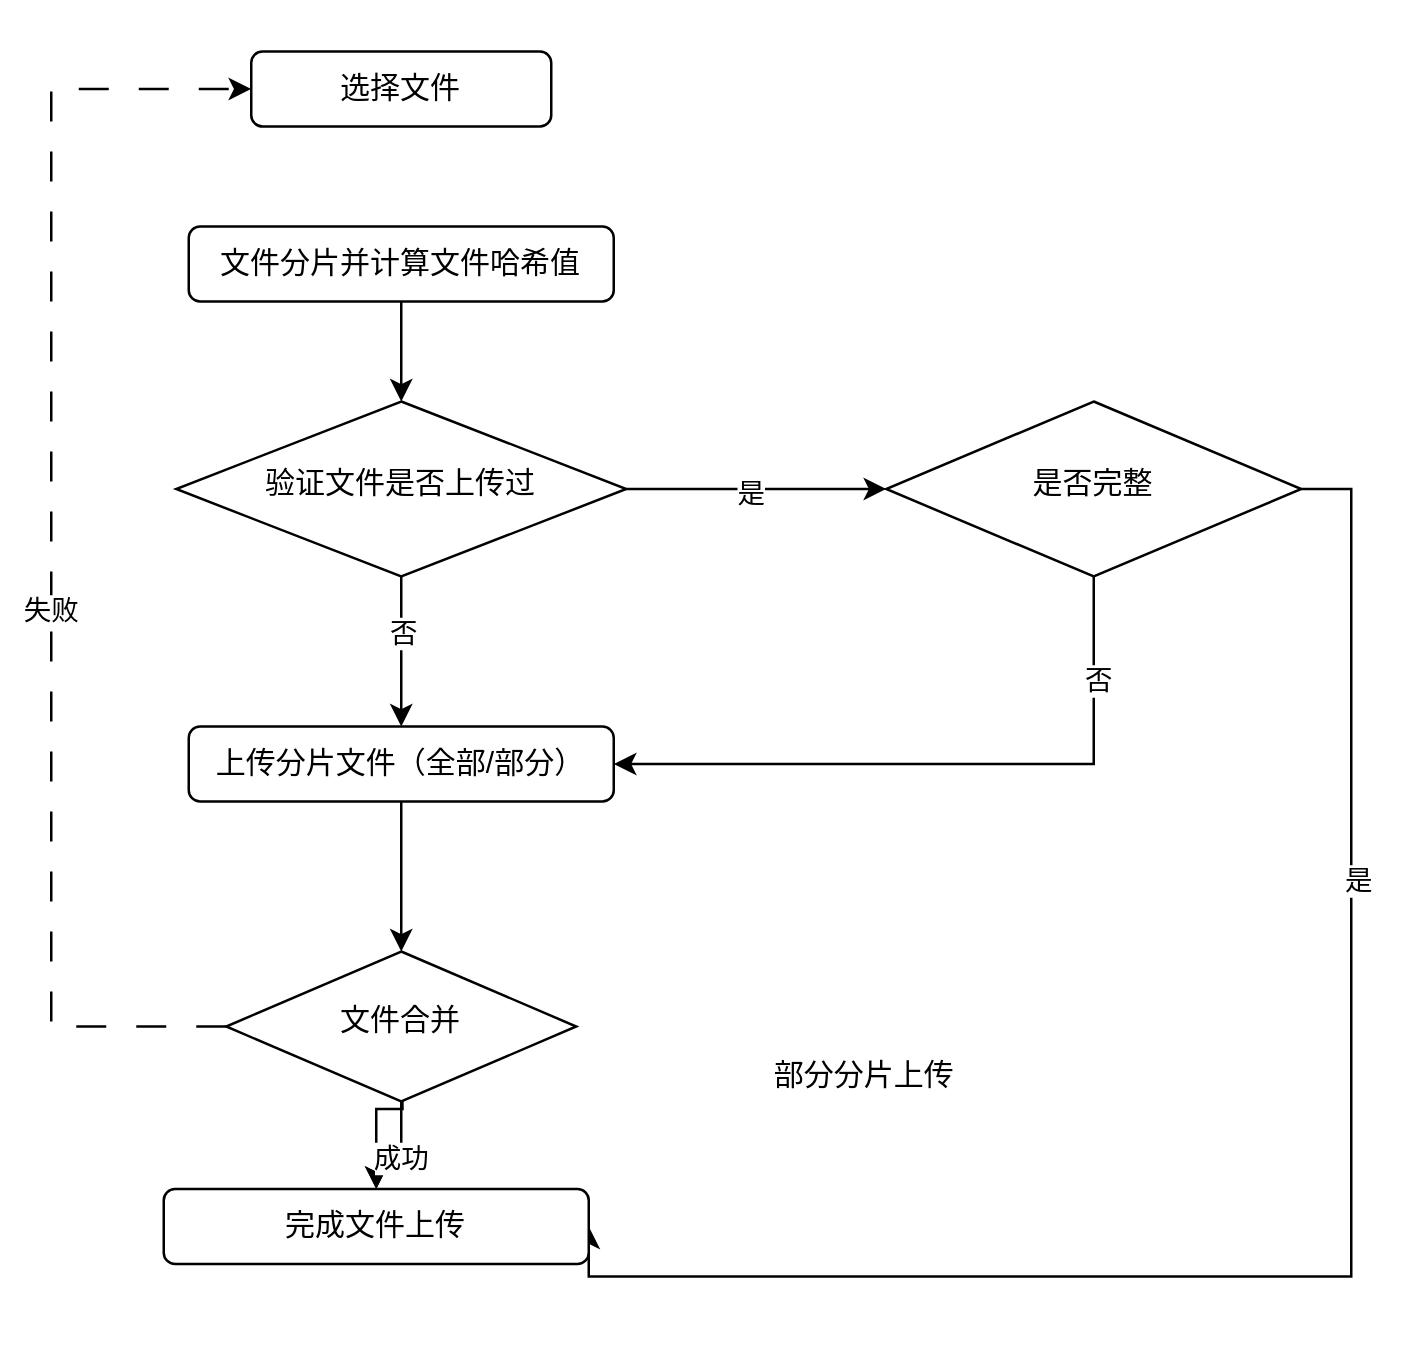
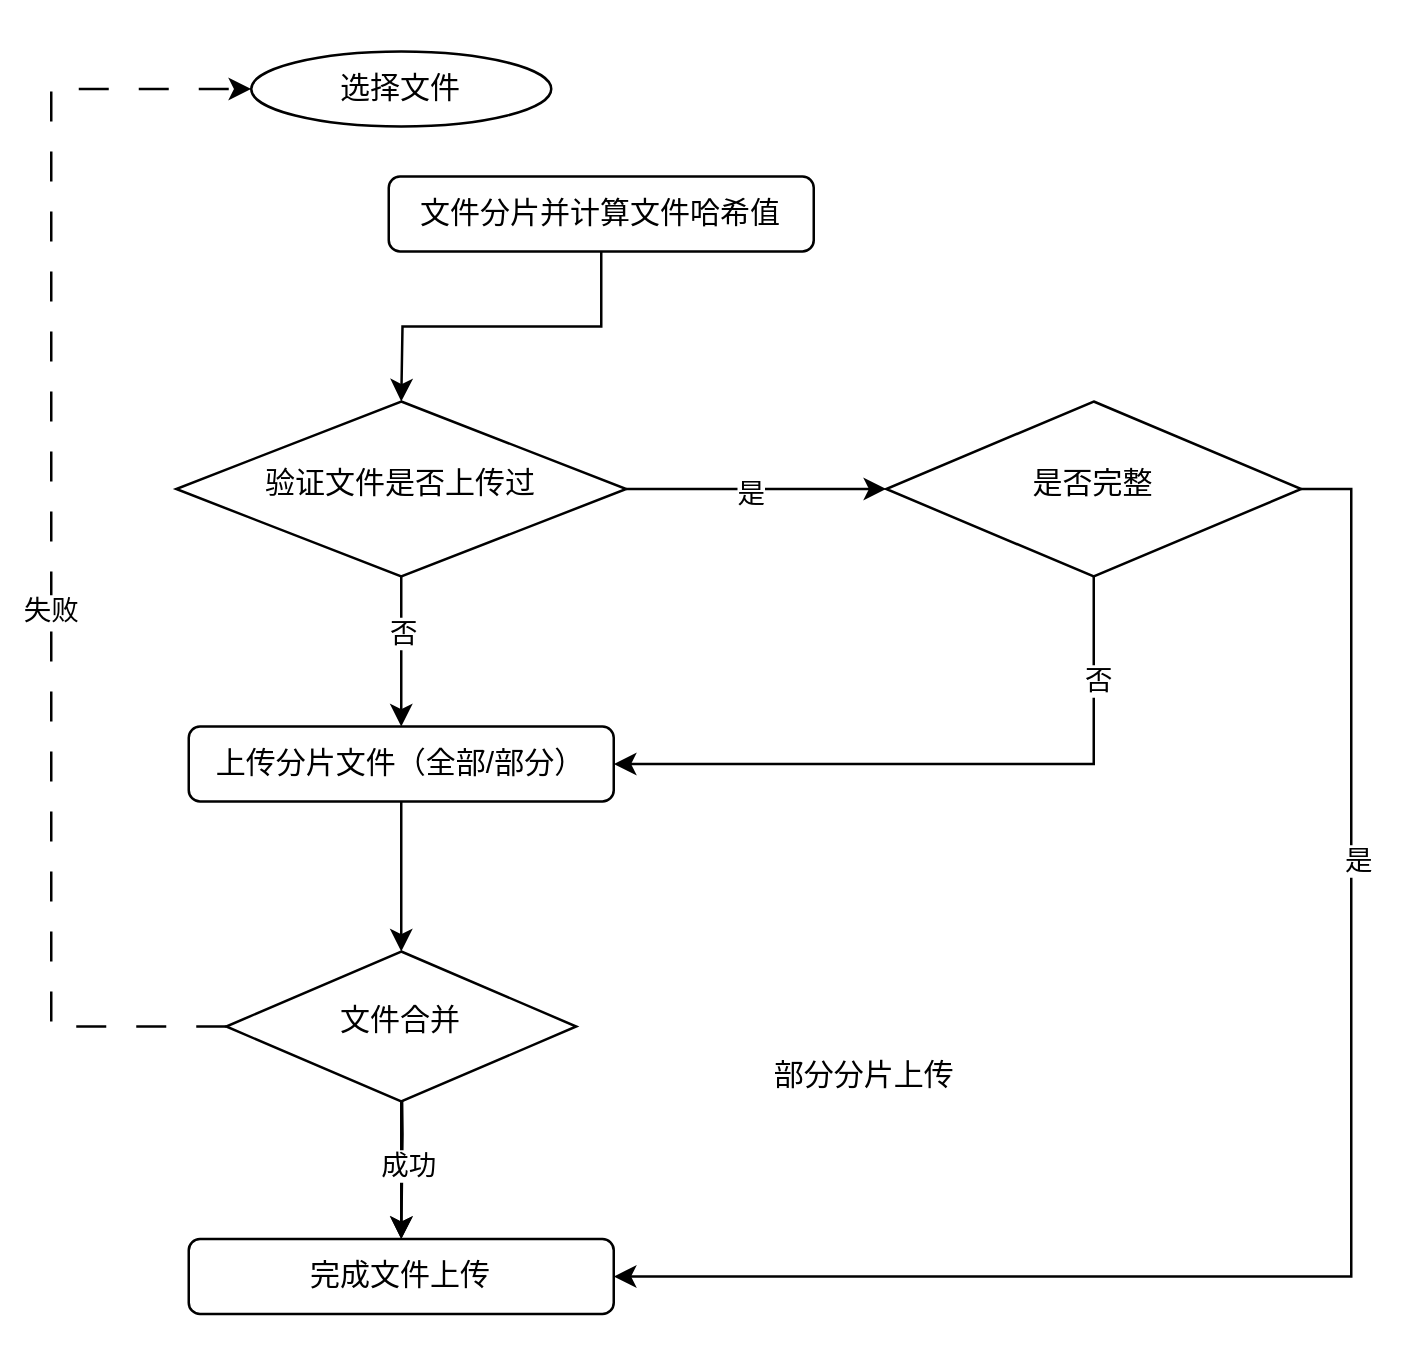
node "选择文件": shape rounded rectangle -> ellipse
node "文件分片并计算文件哈希值": moved (401, 264) -> (601, 214)
node "完成文件上传": moved (376, 1226) -> (401, 1276)
